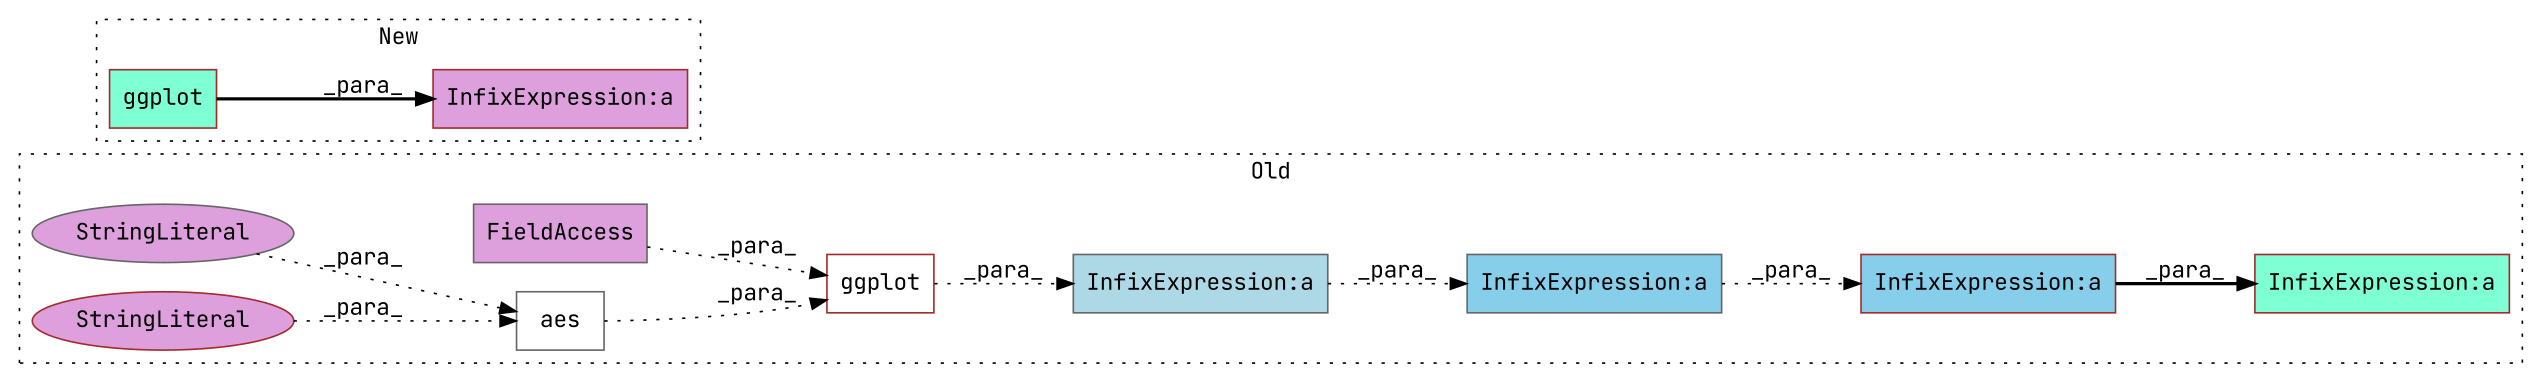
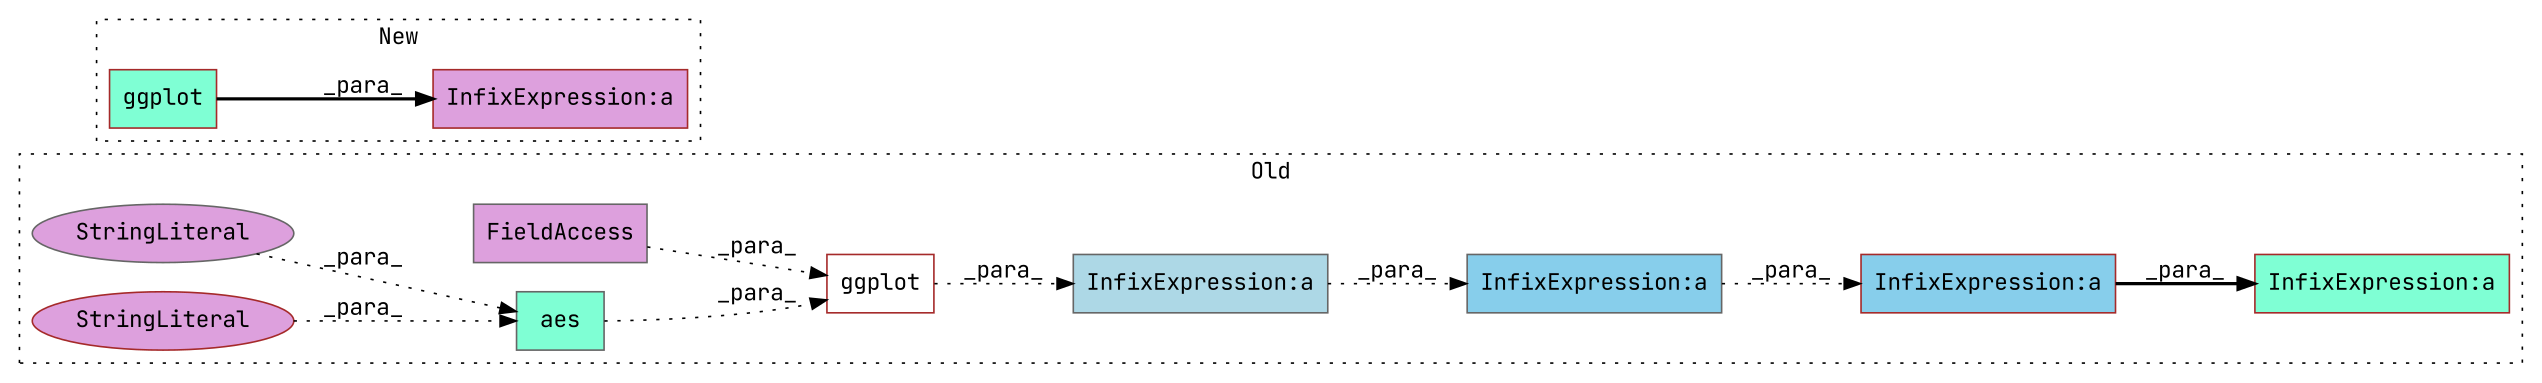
node "aes": fillcolor white -> aquamarine
